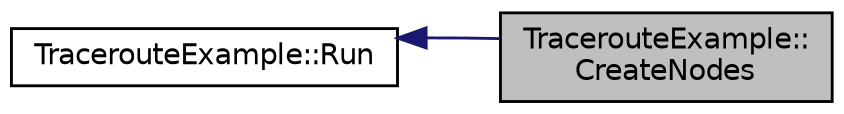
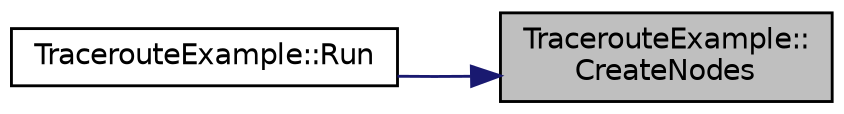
edge "TracerouteExample:: CreateNodes" -> "TracerouteExample::Run": reversed
